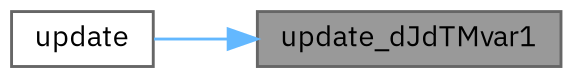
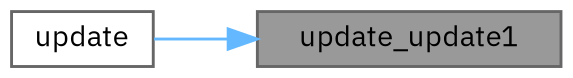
node "update_dJdTMvar1": label "update_dJdTMvar1" -> "update_update1"
